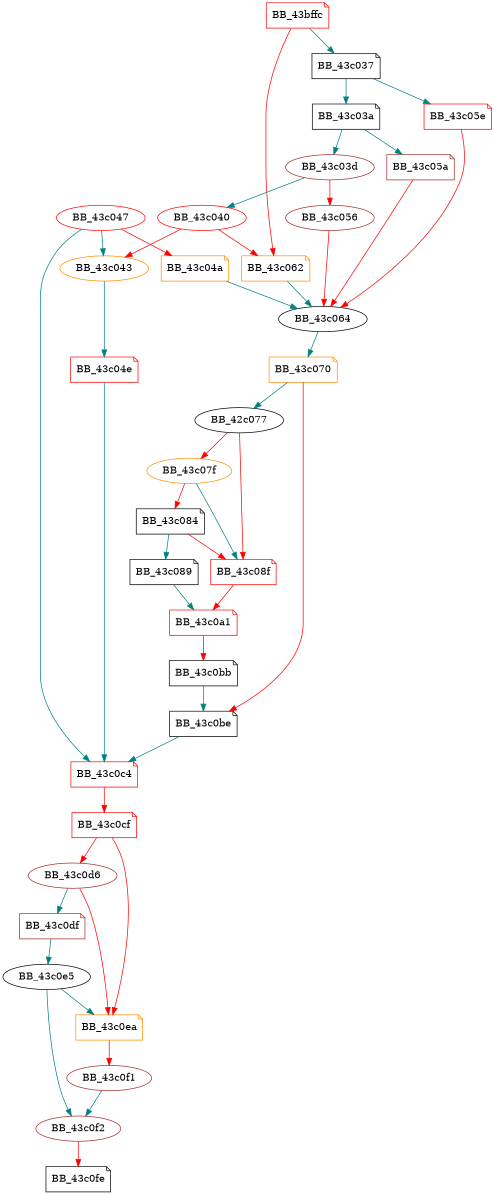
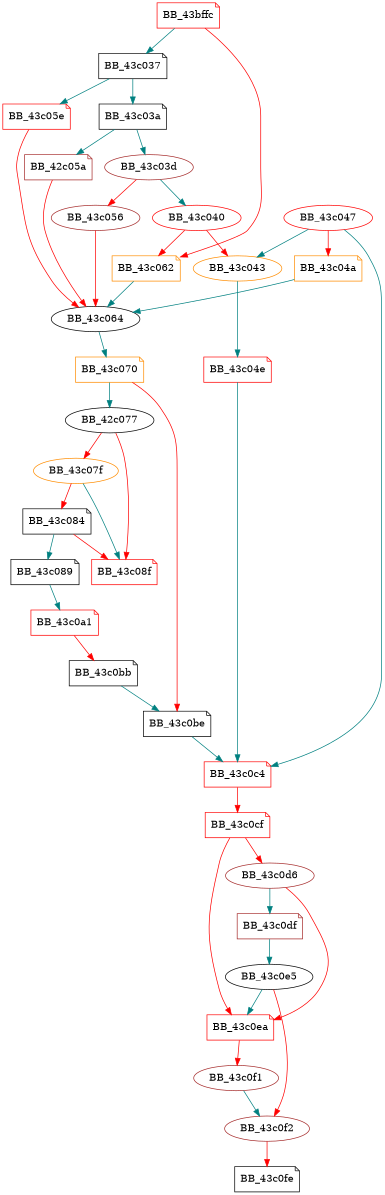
node "BB_43c05a": label "BB_43c05a" -> "BB_42c05a"
edge "BB_43c08f" -> "BB_43c0a1": removed
node "BB_43c0ea": color darkorange -> red
edge "BB_43c0e5" -> "BB_43c0f2": color teal -> red
